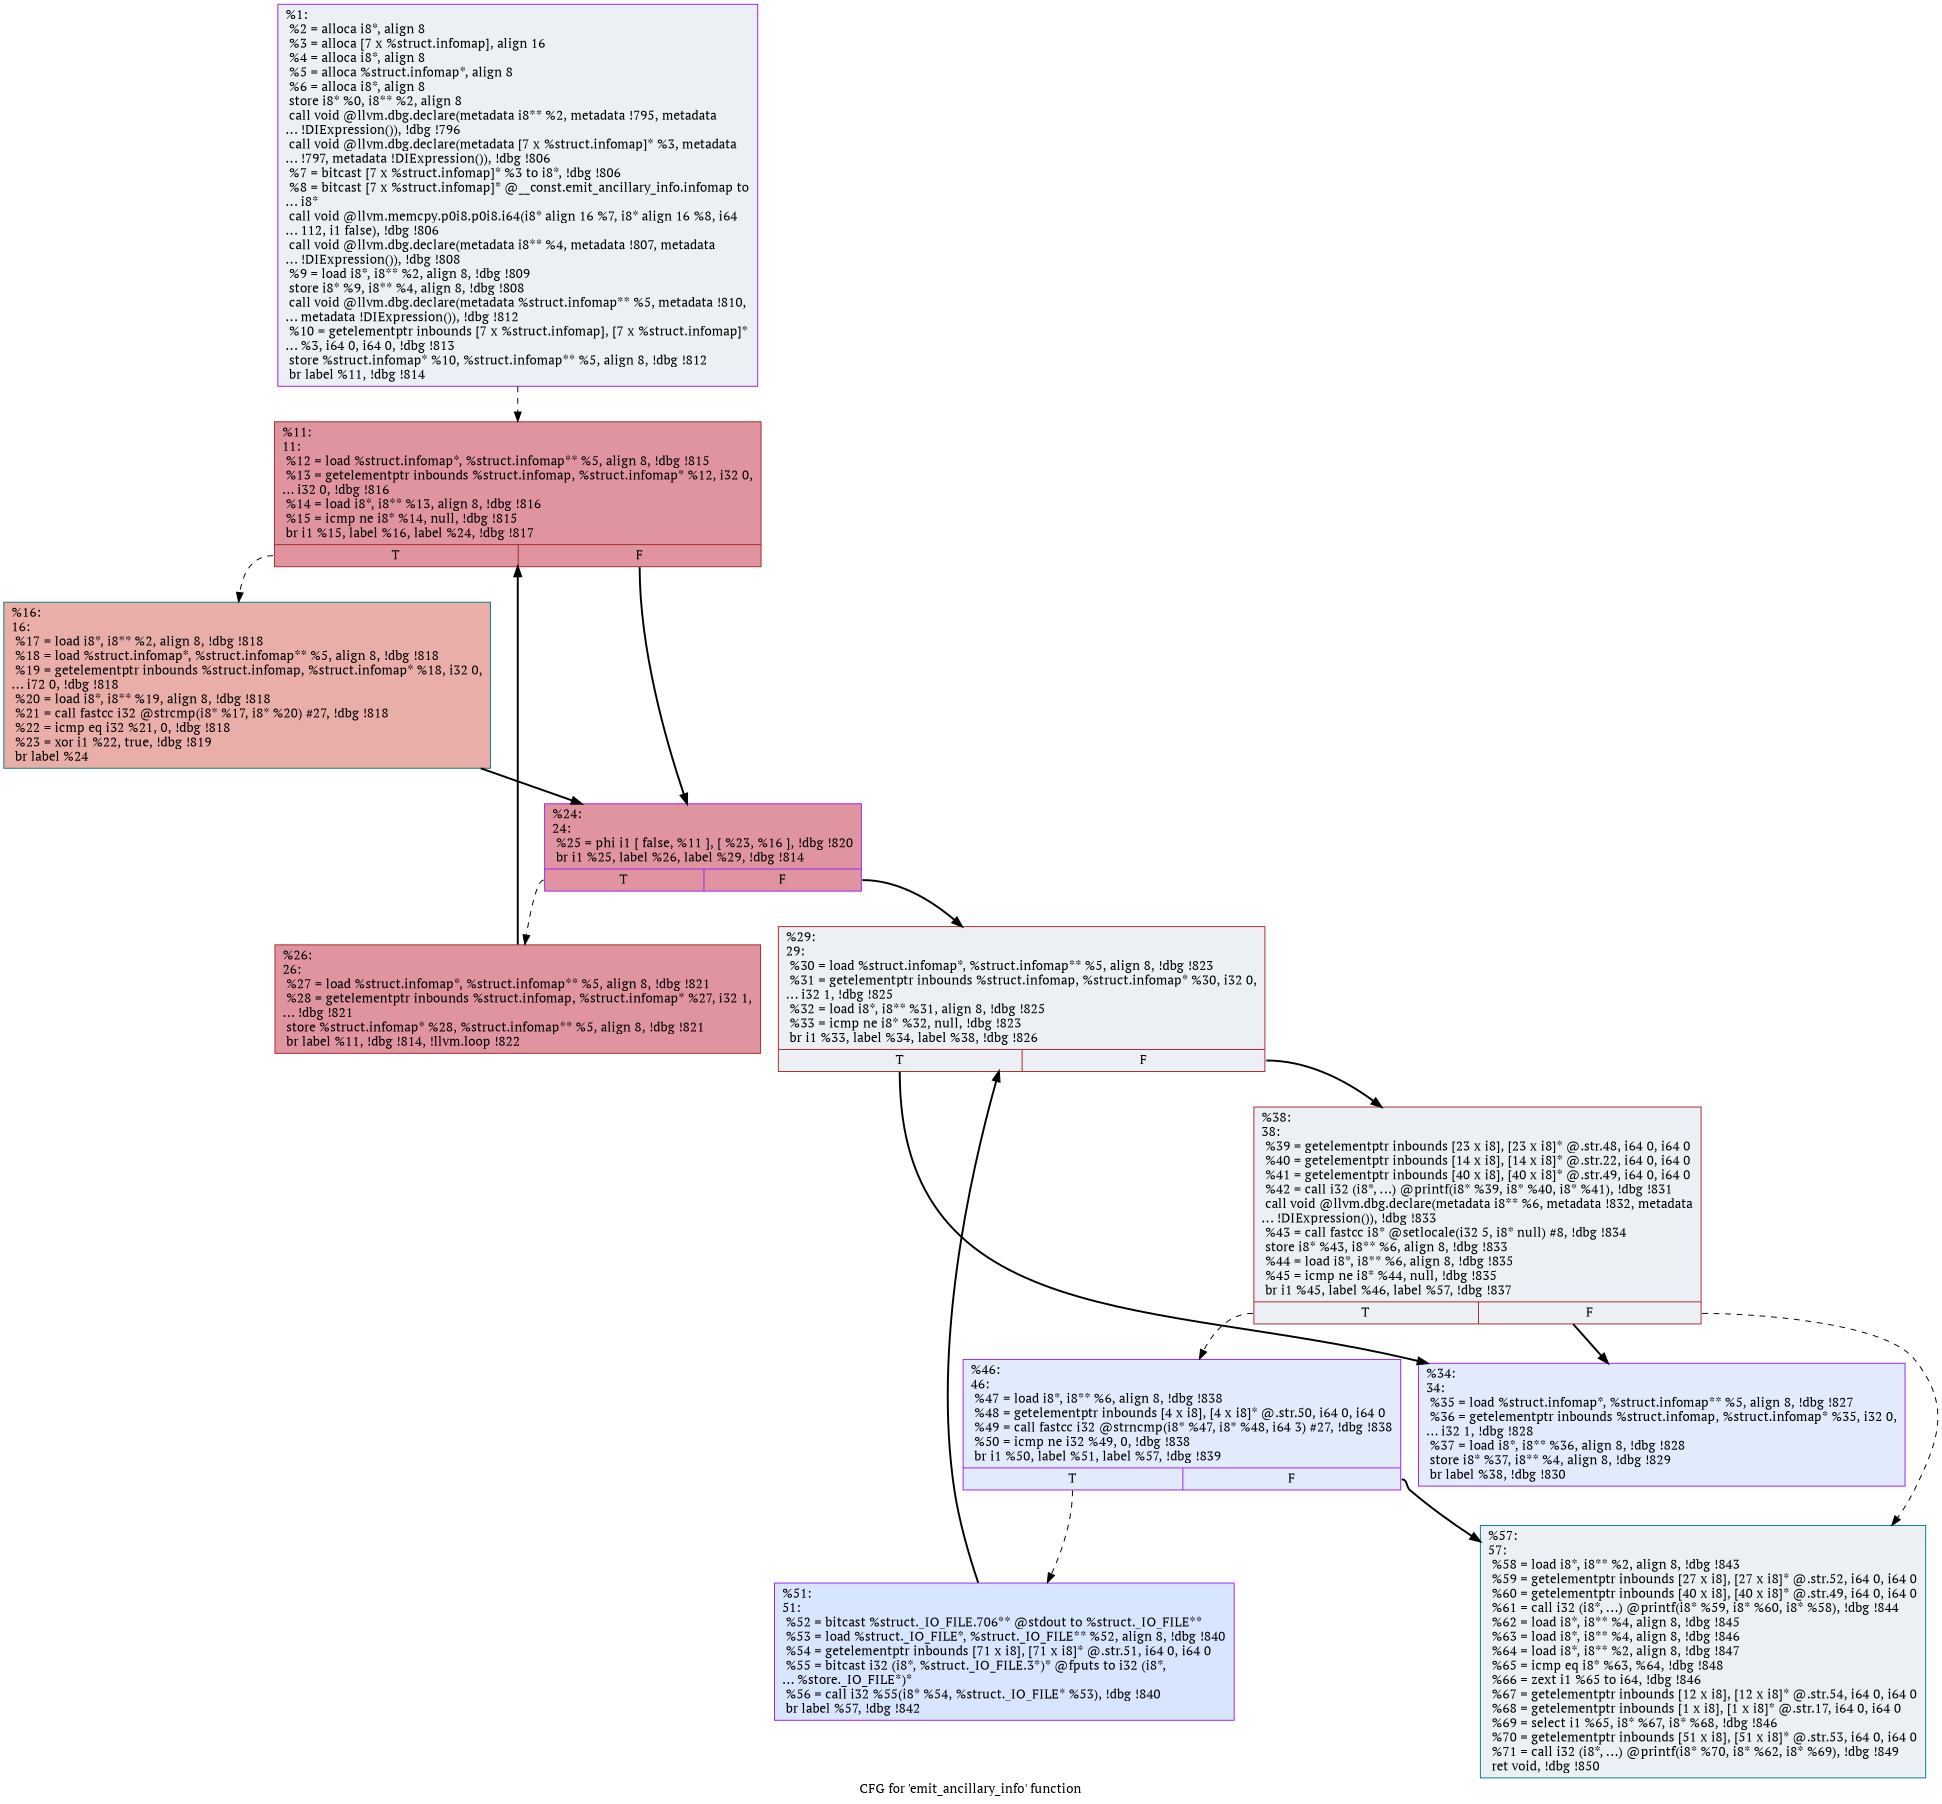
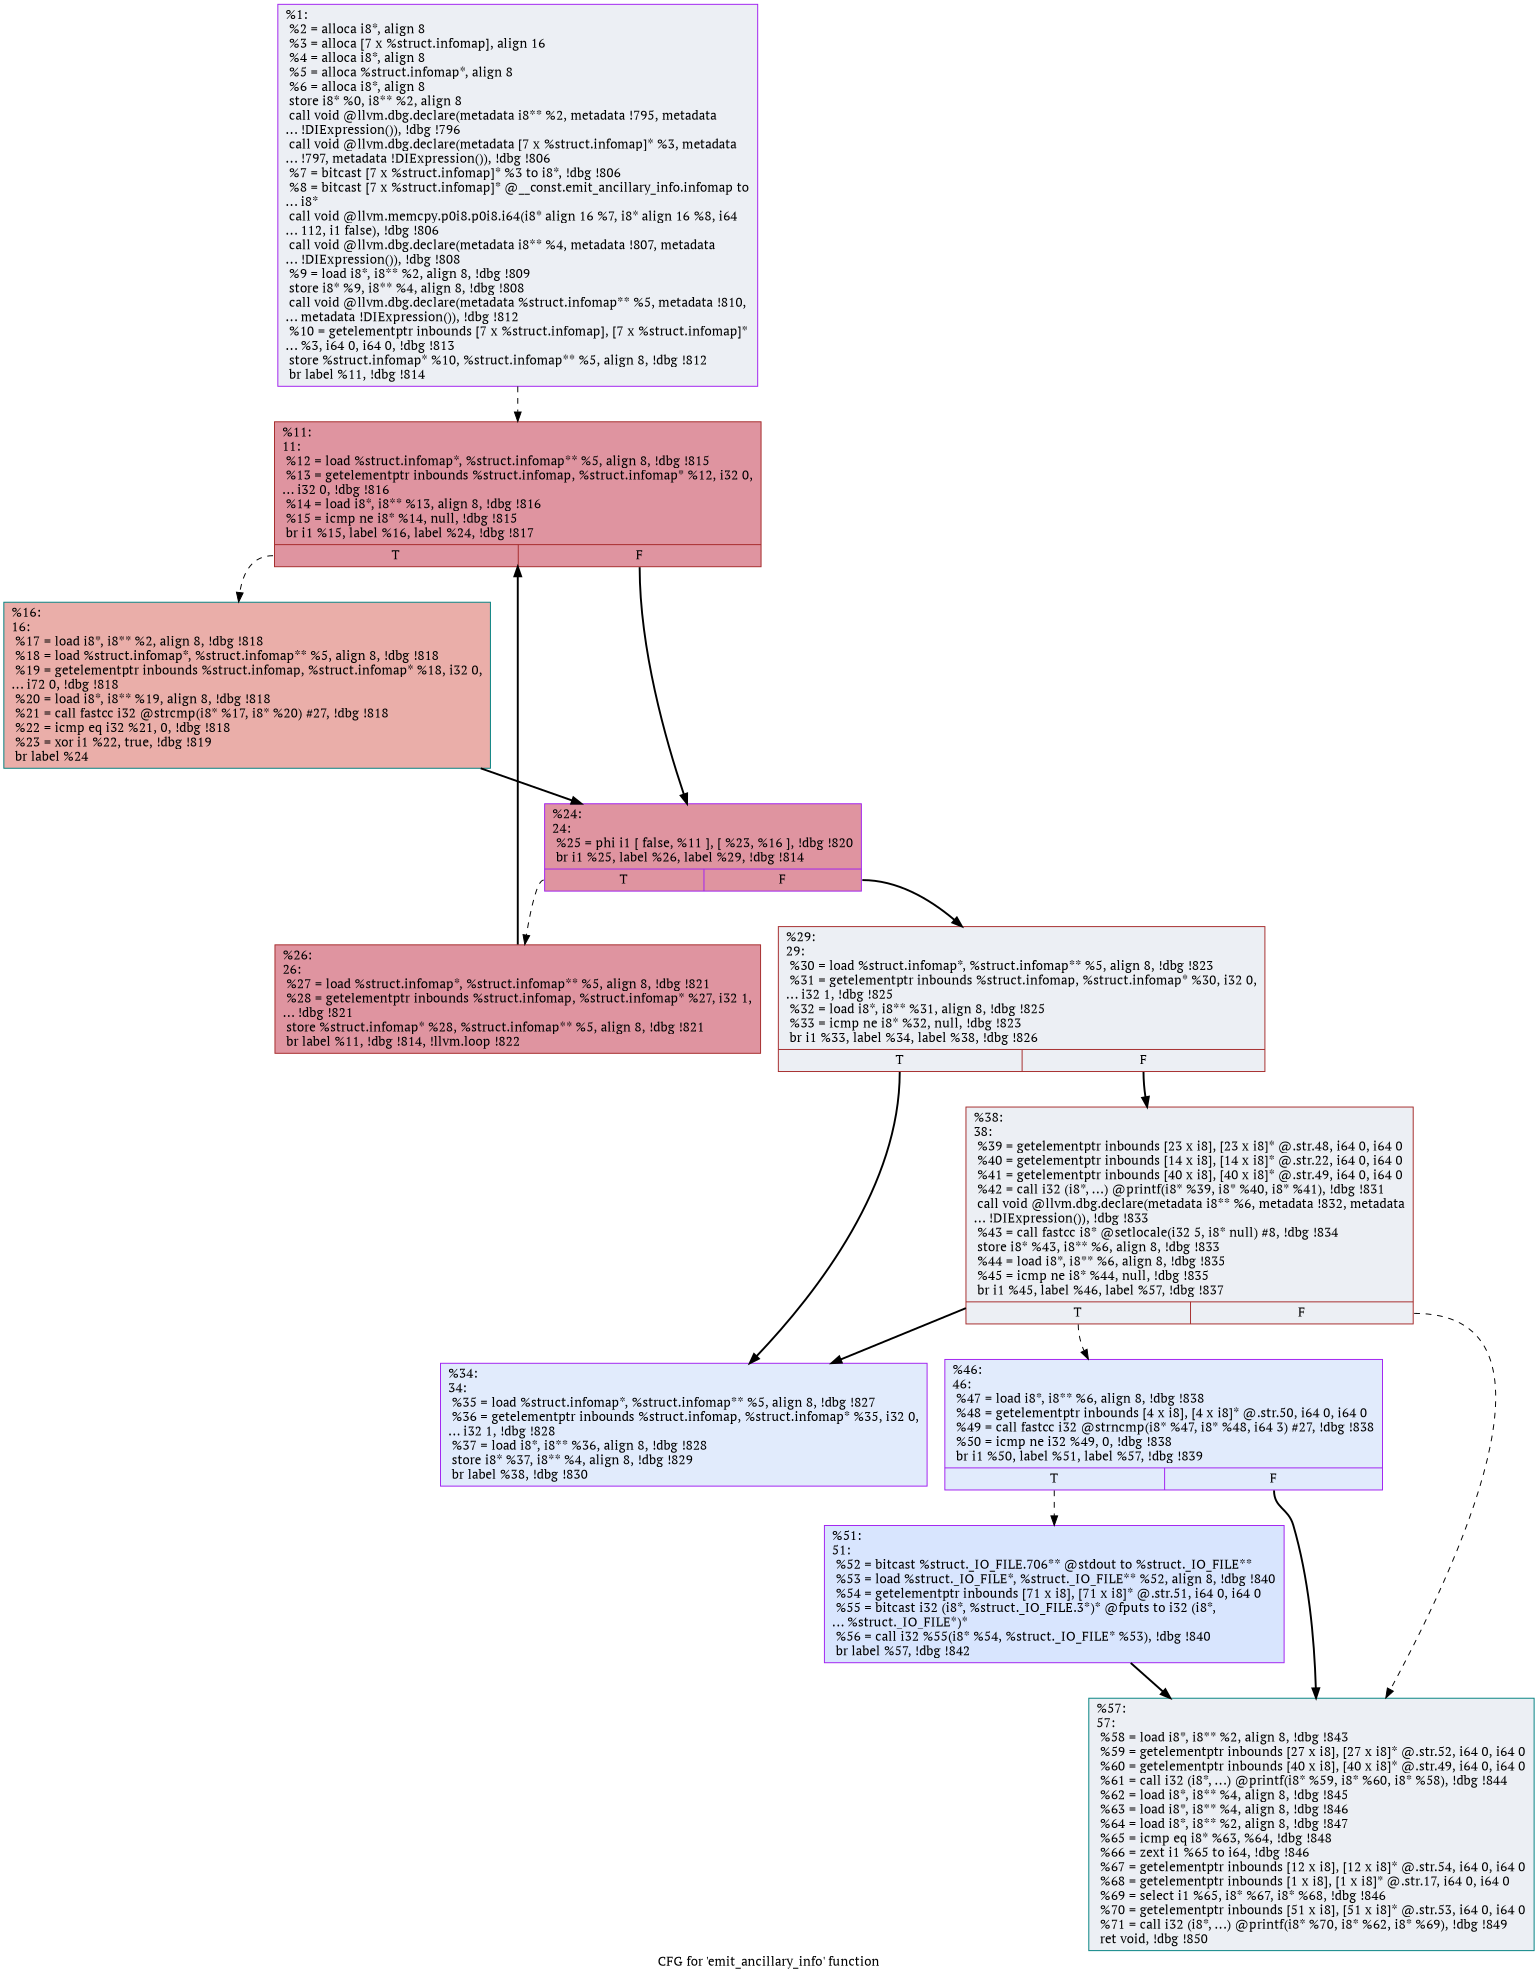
edge "%51:" -> "%29:": now "%51:" -> "%57:"
node "%51:": text "... %store._IO_FILE*)*" -> "... %struct._IO_FILE*)*"
